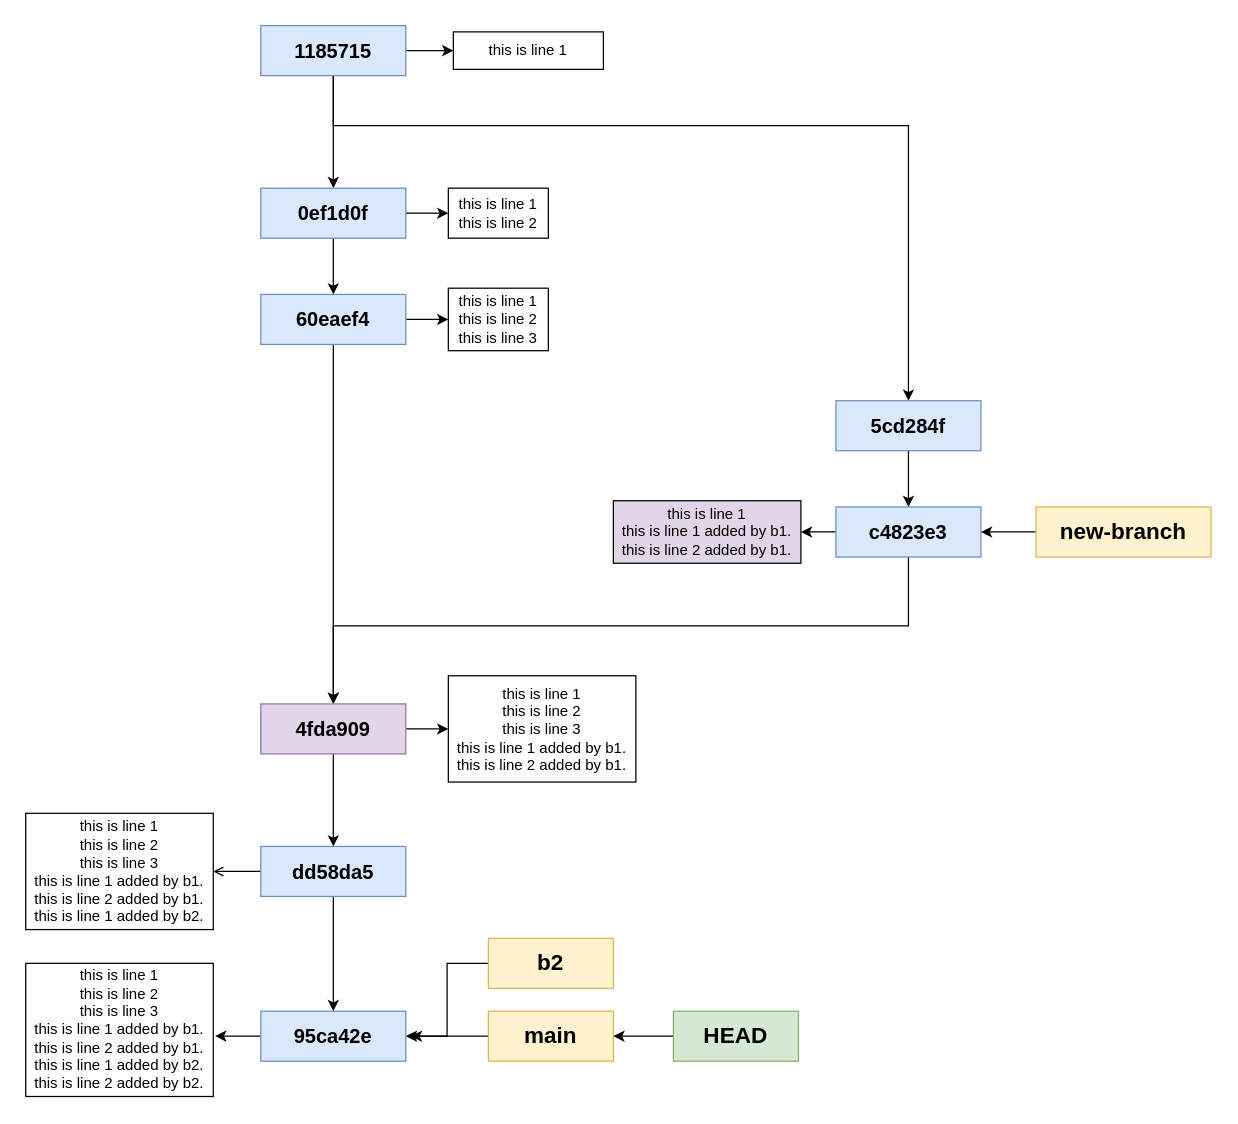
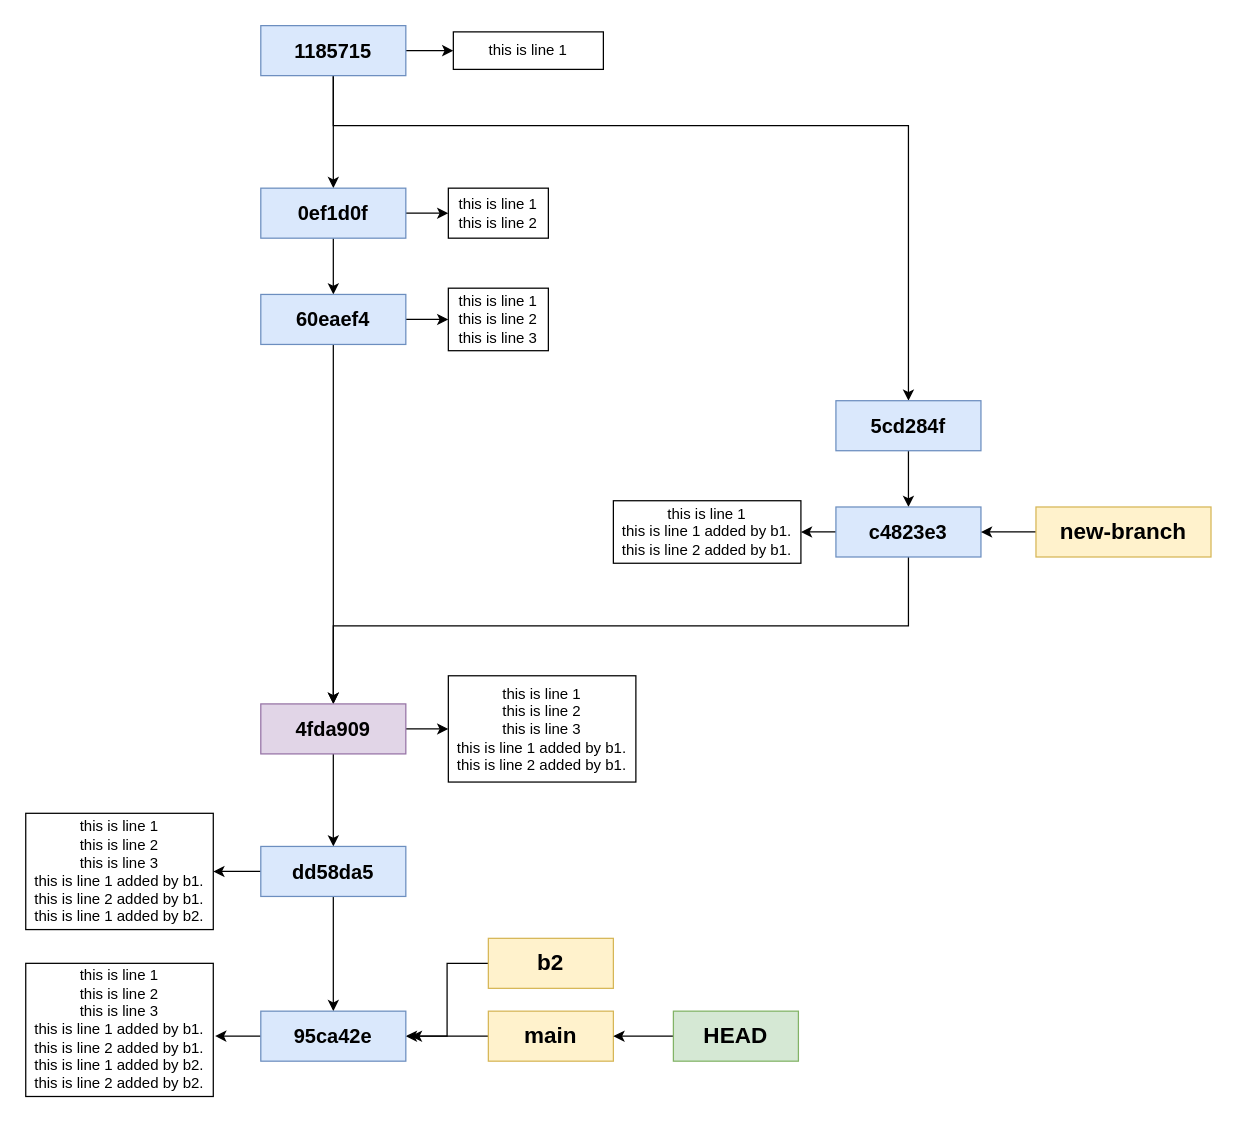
node "this is line 1 this is line 1 added by b1. this is line 2 added by b1.": fillcolor #e1d5e7 -> #ffffff
edge "dd58da5" -> "this is line 1 this is line 2this is line 3 this is line 1 added by b1. this is line 2 added by b1. this is line 1 added by b2.": arrowhead open -> classic
